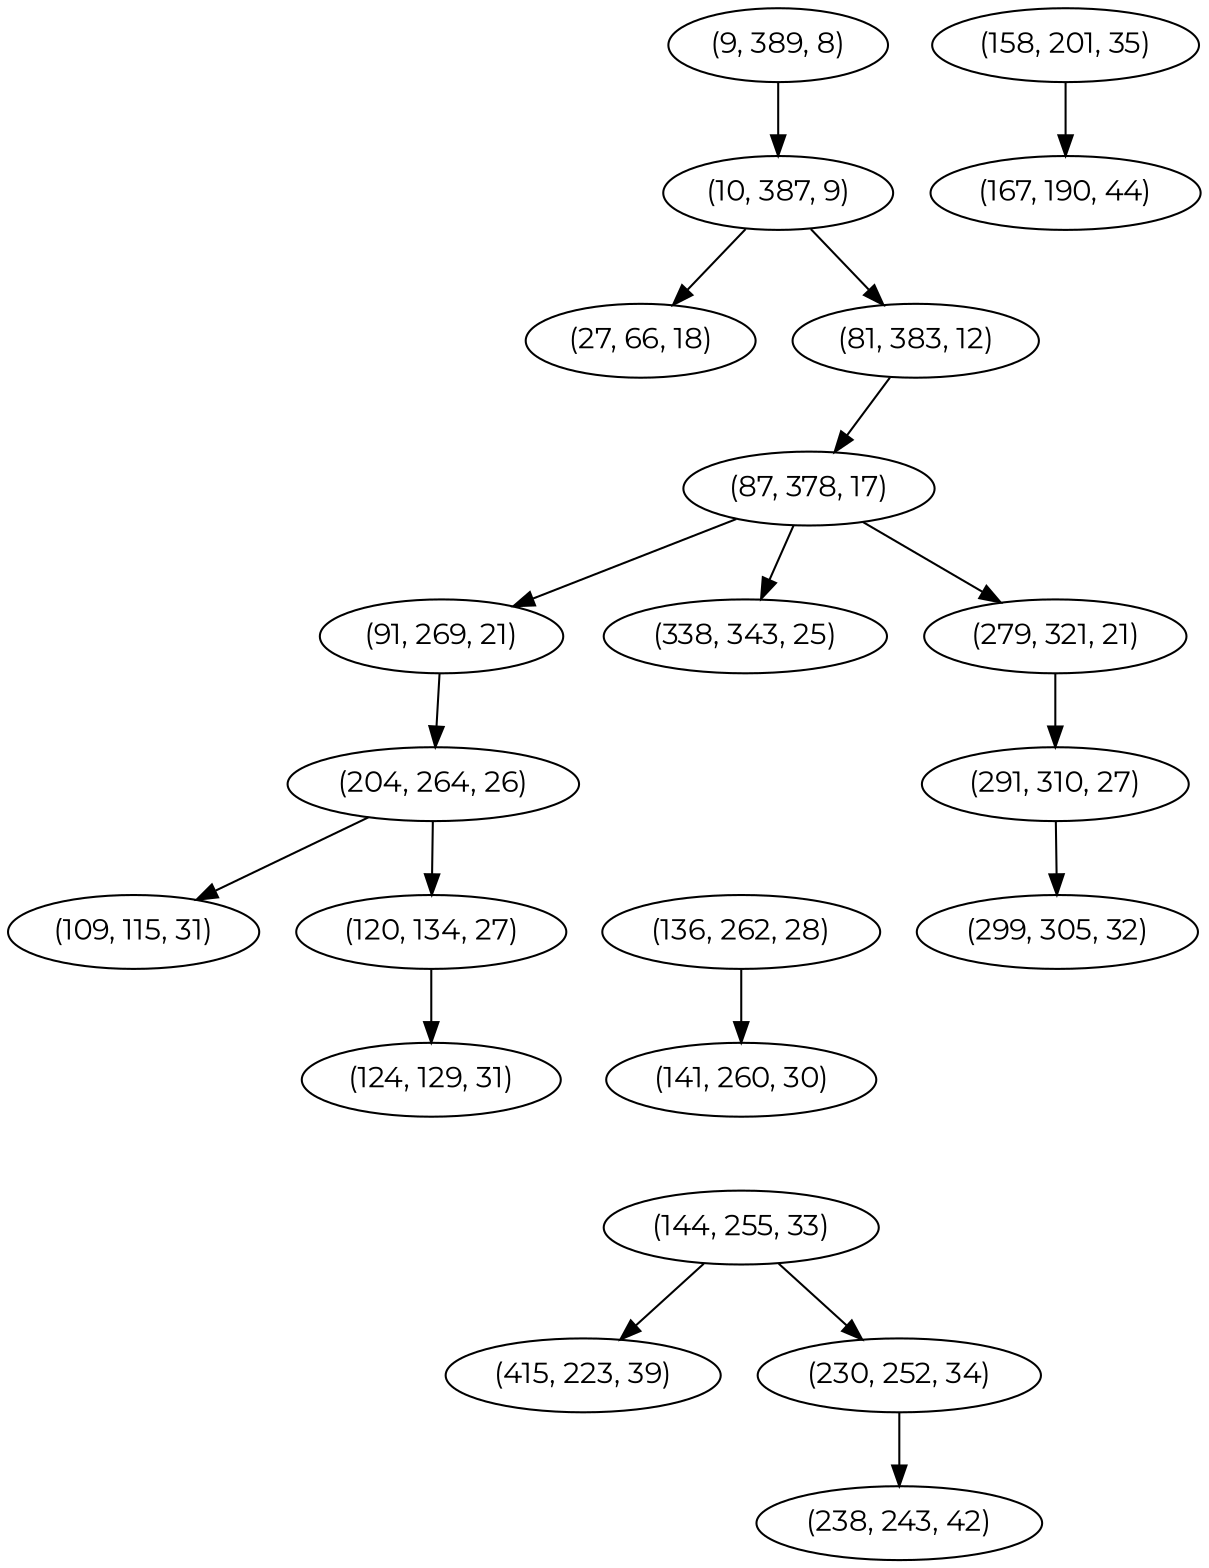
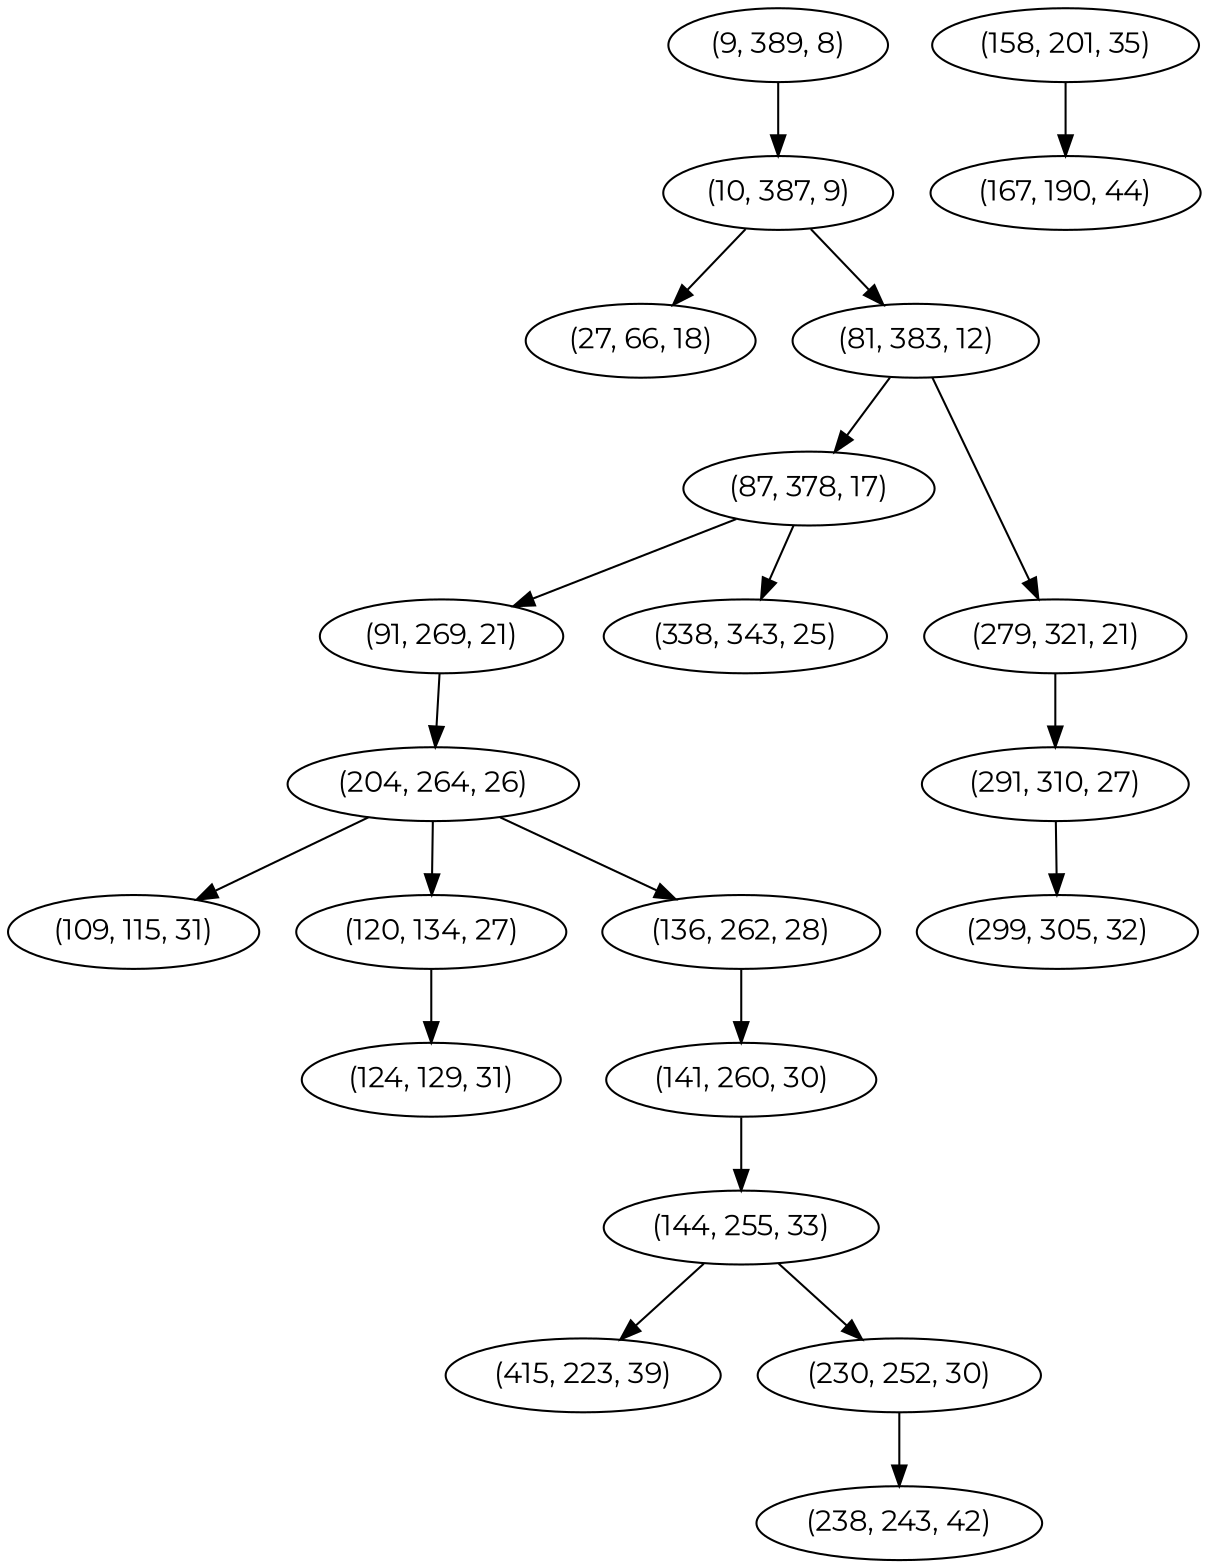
edge "(87, 378, 17)" -> "(279, 321, 21)": now "(81, 383, 12)" -> "(279, 321, 21)"
edge "(204, 264, 26)" -> "(136, 262, 28)": added
edge "(141, 260, 30)" -> "(144, 255, 33)": added
node "(230, 252, 34)": label "(230, 252, 34)" -> "(230, 252, 30)"
